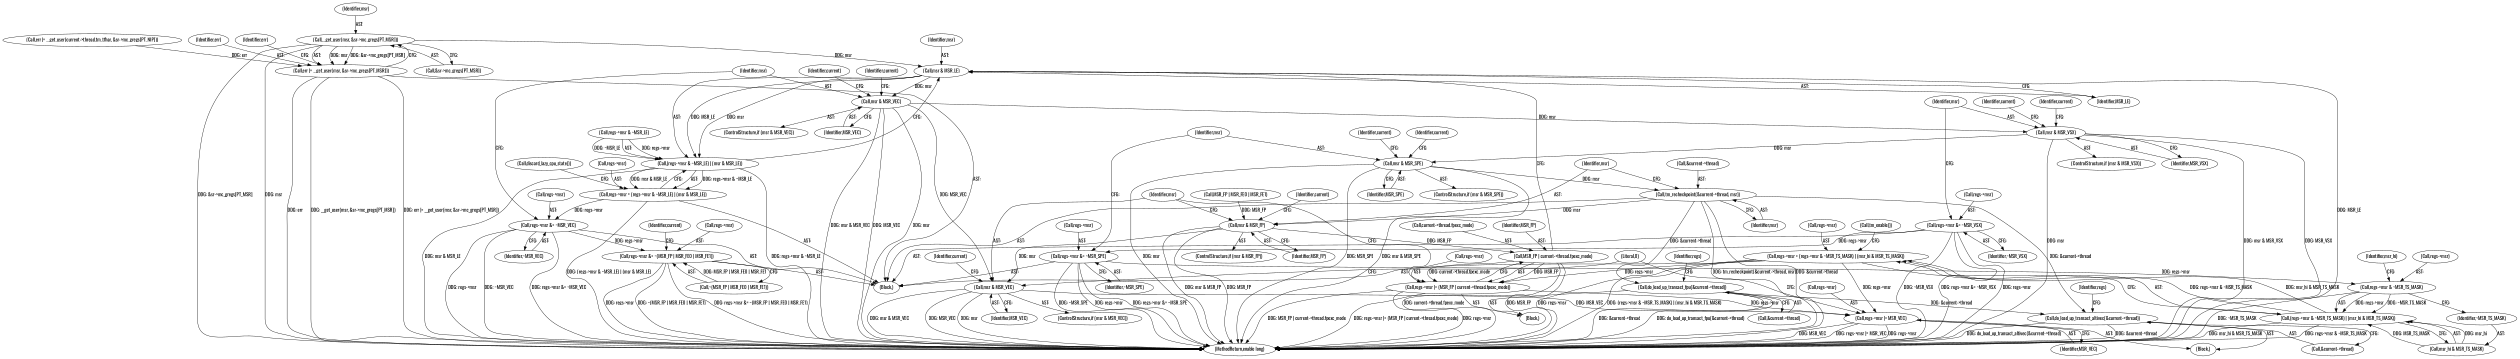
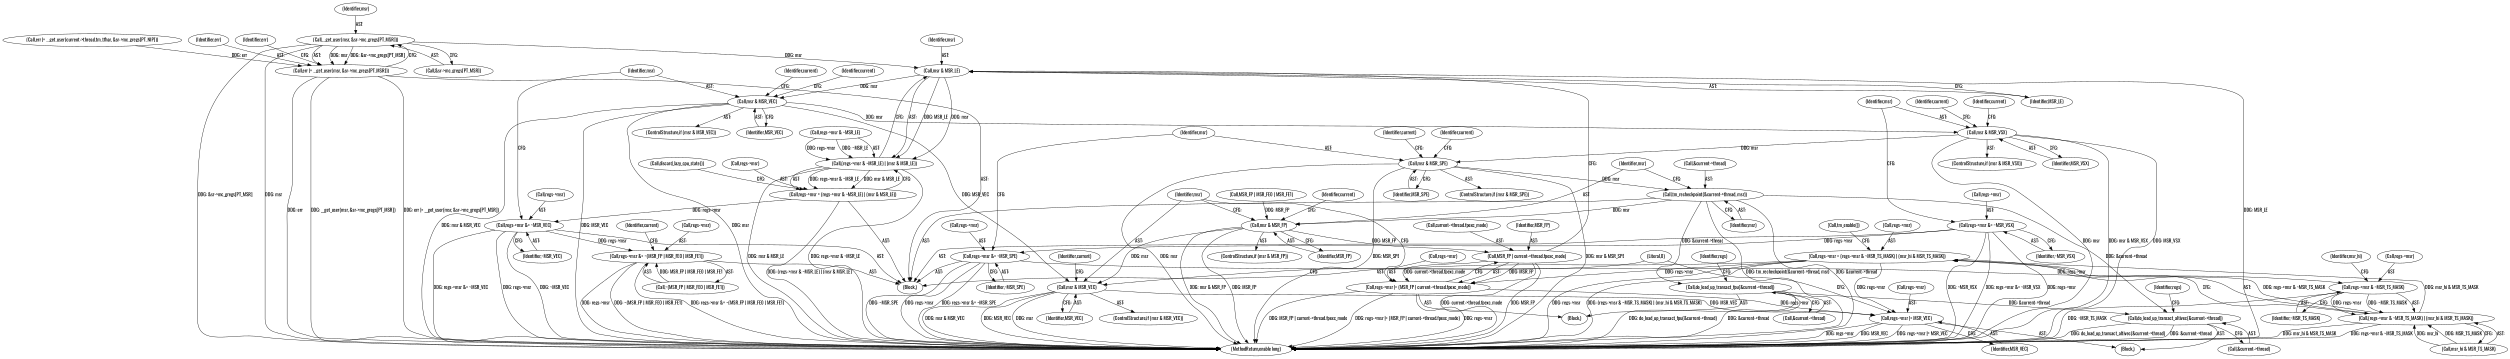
edge "(Call,regs->msr &= ~(MSR_FP | MSR_FE0 | MSR_FE1))" -> "(Call,~(MSR_FP | MSR_FE0 | MSR_FE1))": label "CFG: " -> "AST: "
edge "(Identifier,~MSR_TS_MASK)" -> "(Call,msr_hi & MSR_TS_MASK)": now "(Identifier,~MSR_TS_MASK)" -> "(Call,regs->msr & ~MSR_TS_MASK)"
